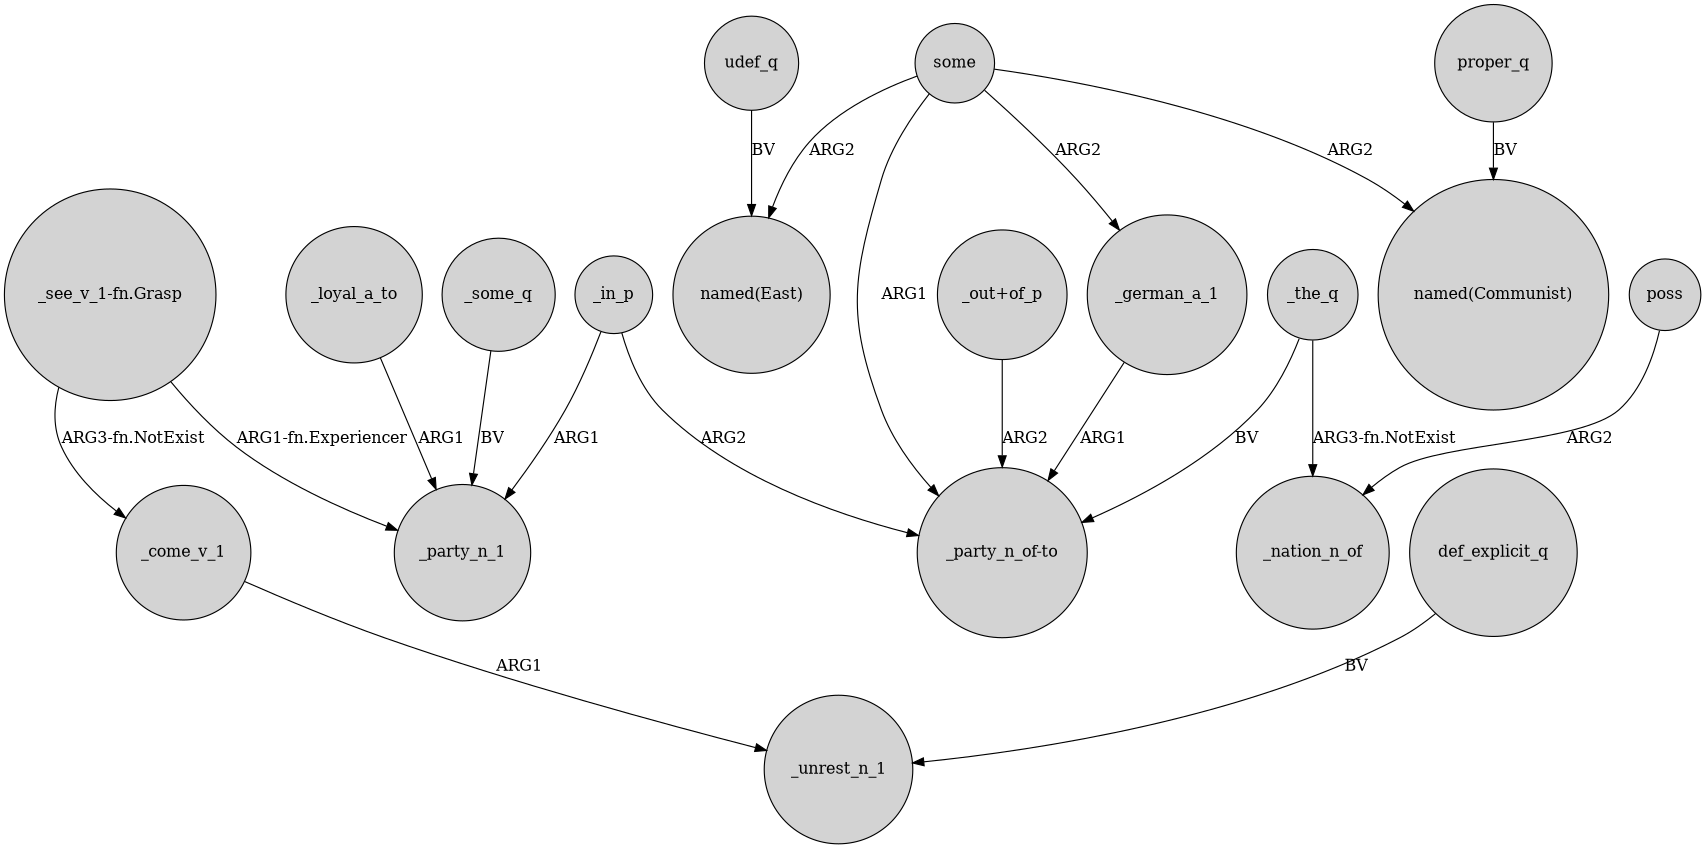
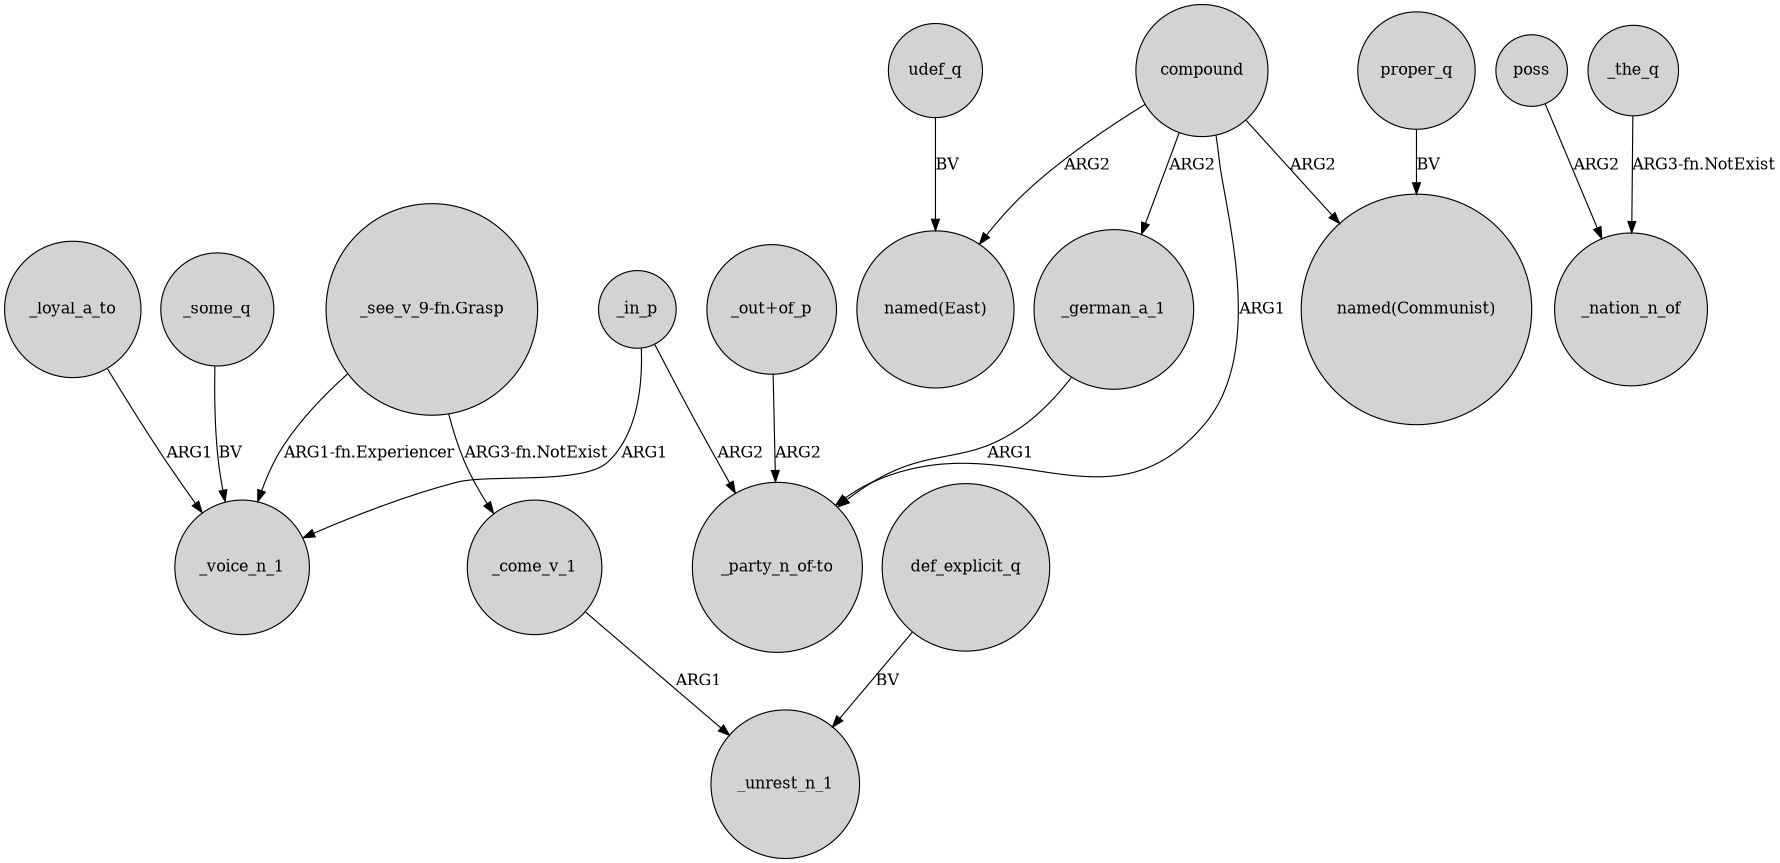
node "some": label "some" -> "compound"
node "_see_v_1-fn.Grasp": label "_see_v_1-fn.Grasp" -> "_see_v_9-fn.Grasp"
edge "_the_q" -> "_party_n_of-to": removed, label "BV"
node "_party_n_1": label "_party_n_1" -> "_voice_n_1"
